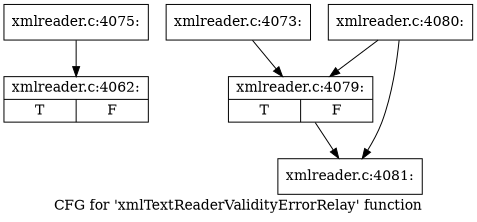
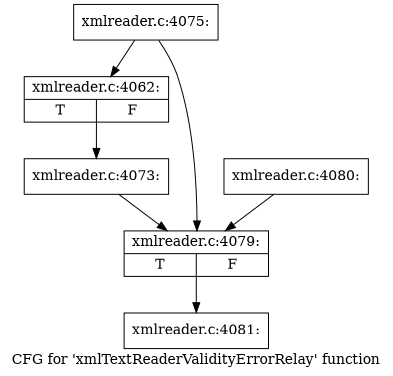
edge "xmlreader.c:4080:" -> "xmlreader.c:4081:": removed
edge "xmlreader.c:4075:" -> "xmlreader.c:4079:": added
edge "xmlreader.c:4062:" -> "xmlreader.c:4073:": added
